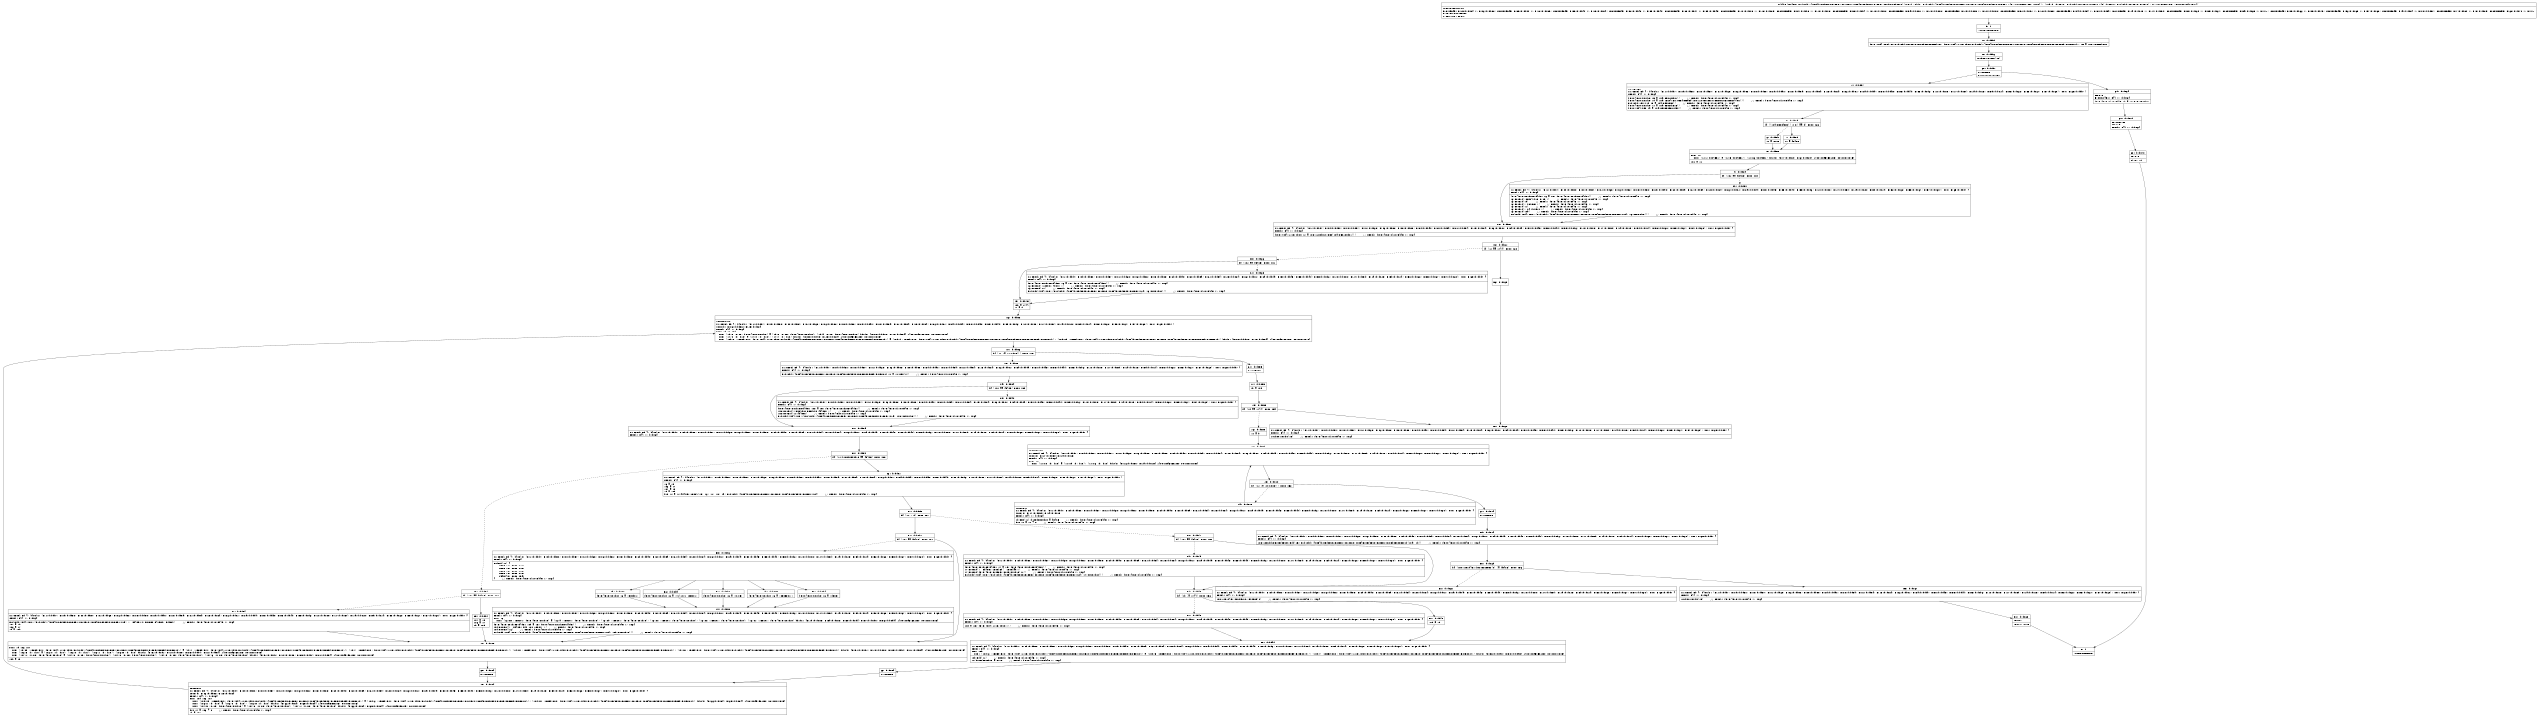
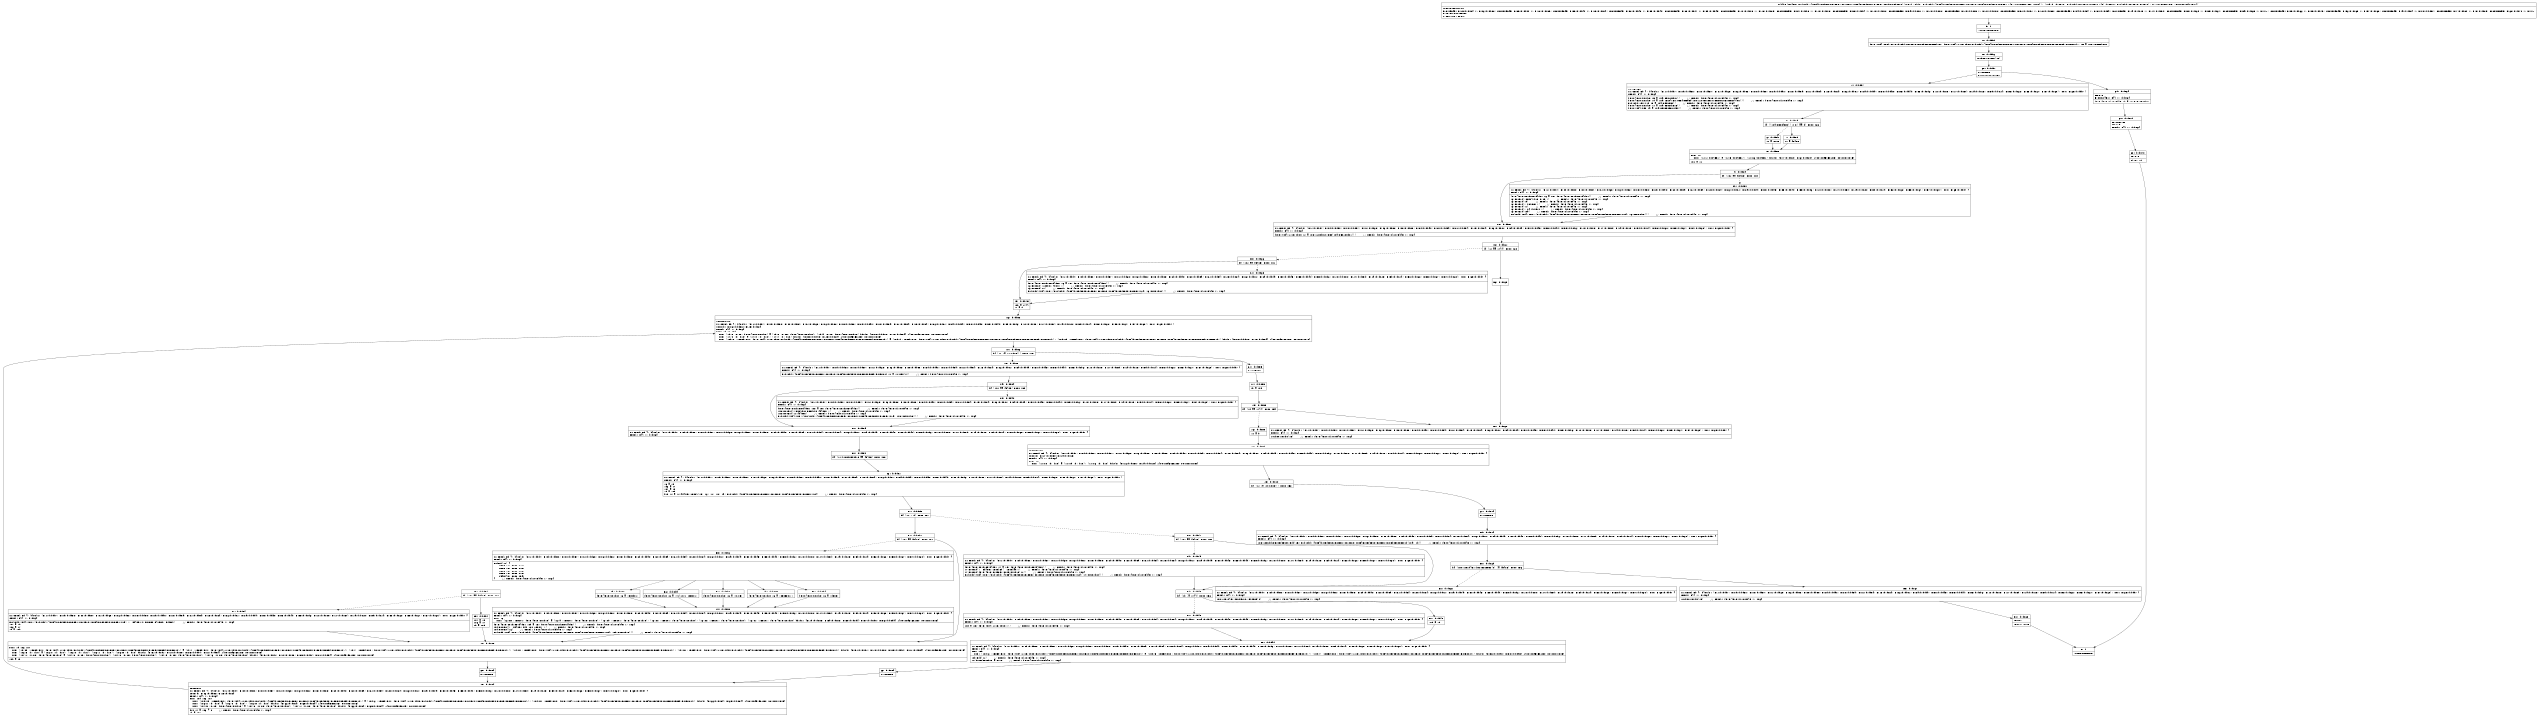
edge "22: 0x00ab" -> "23: 0x00ad": removed
node "49: 0x0143": removed
